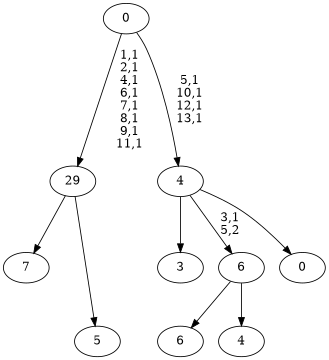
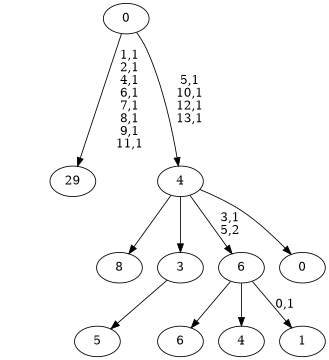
edge "29" -> "5": now "3" -> "5"
node "7": removed
node "8": added
node "1": added
